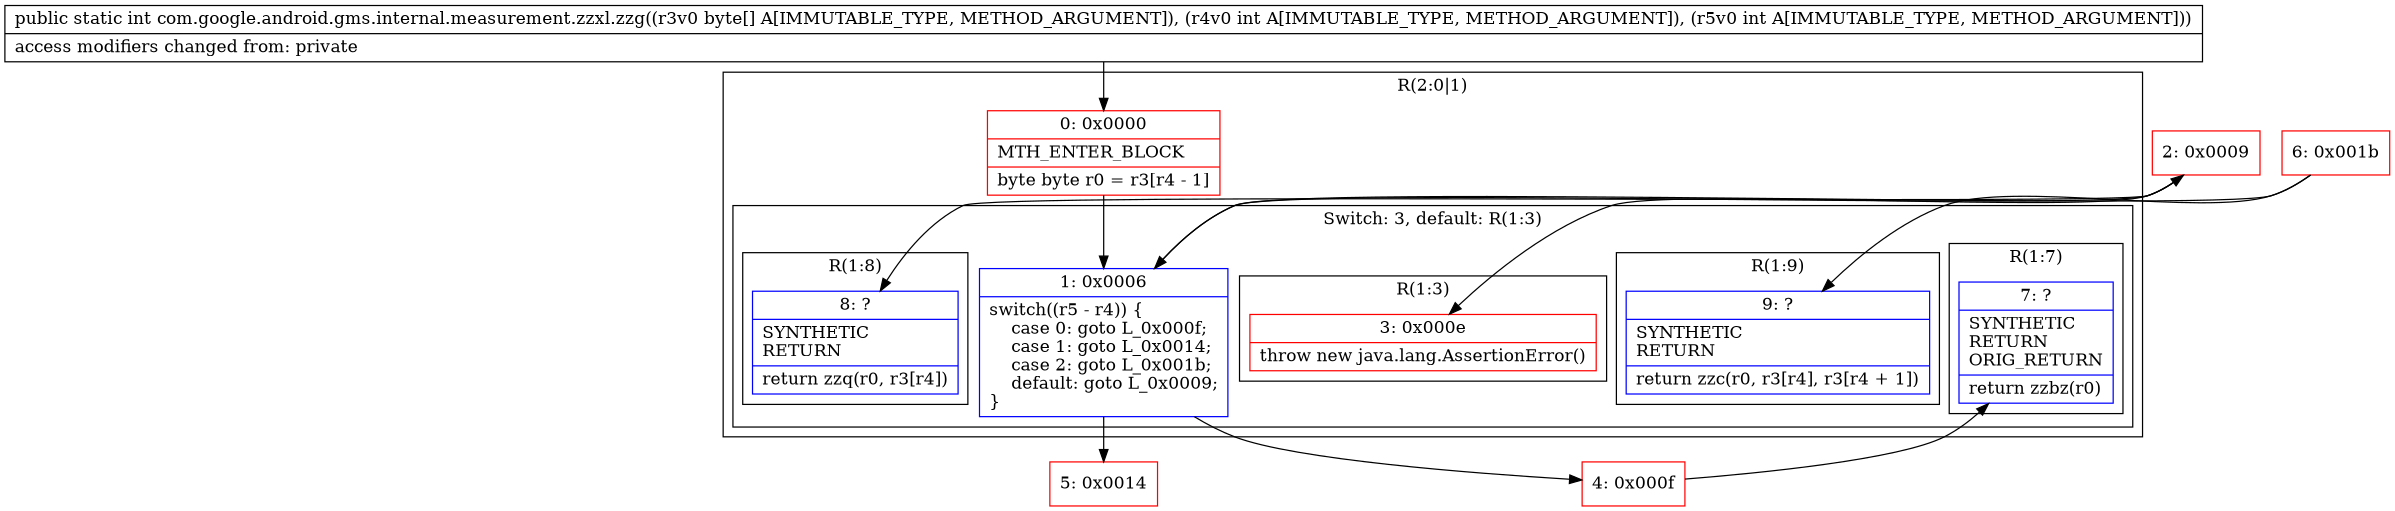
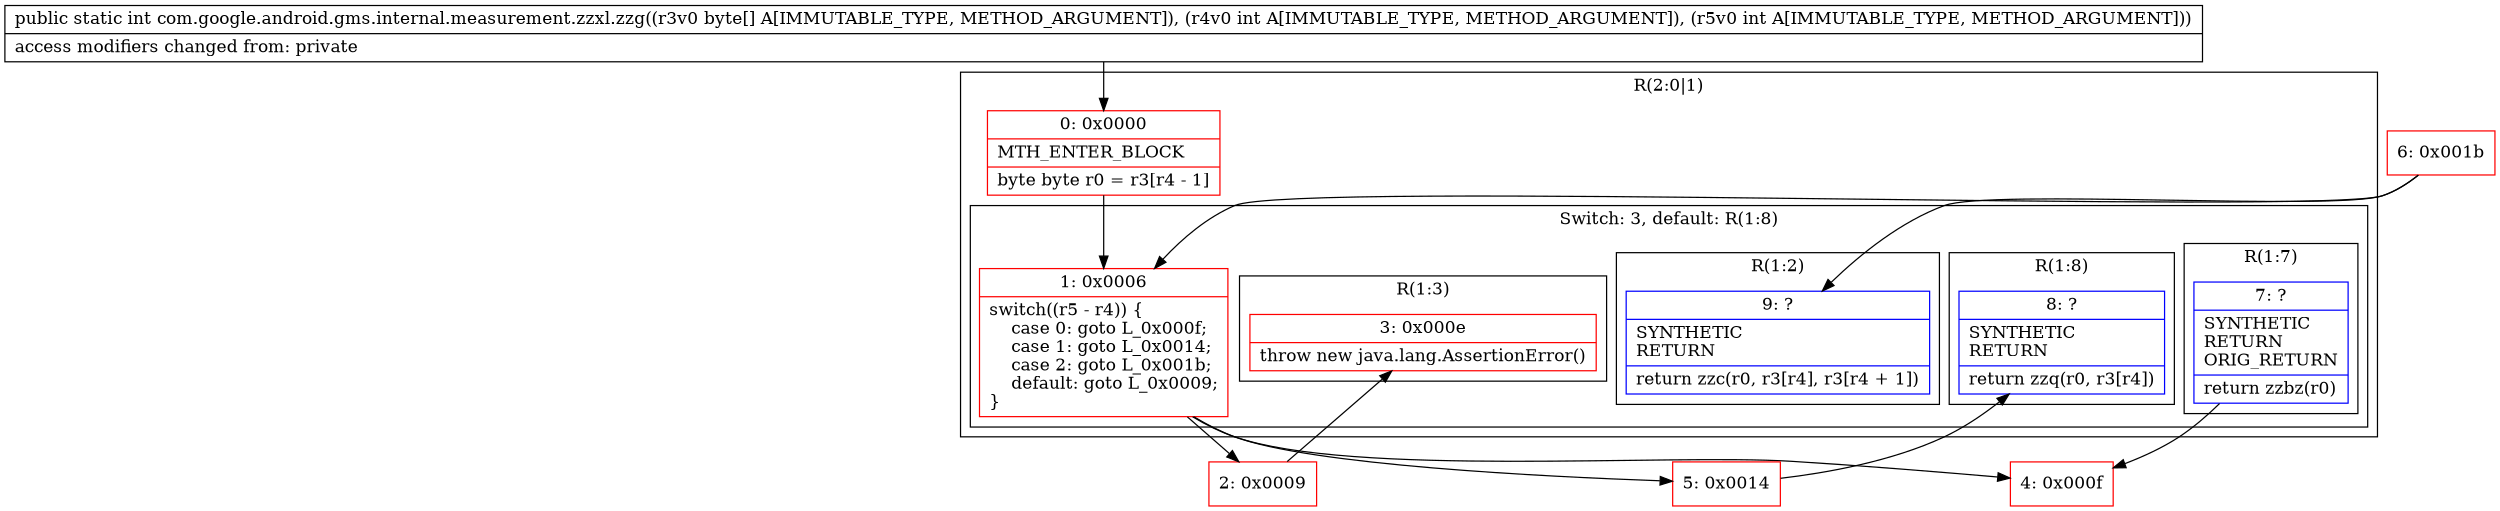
edge "2: 0x0009" -> "8: ?": now "5: 0x0014" -> "8: ?"
cluster "Switch: 3, default: R(1:3)": label "Switch: 3, default: R(1:3)" -> "Switch: 3, default: R(1:8)"
cluster "R(1:9)": label "R(1:9)" -> "R(1:2)"
node "1: 0x0006": color blue -> red
edge "4: 0x000f" -> "7: ?": reversed
